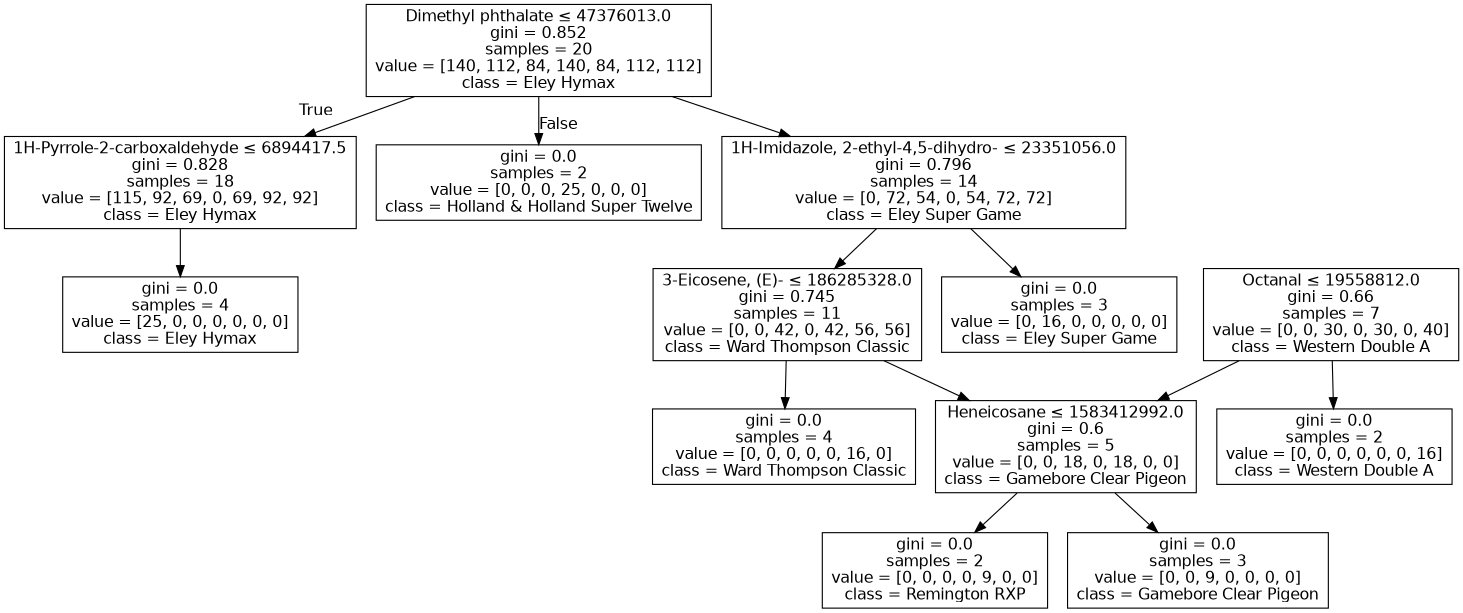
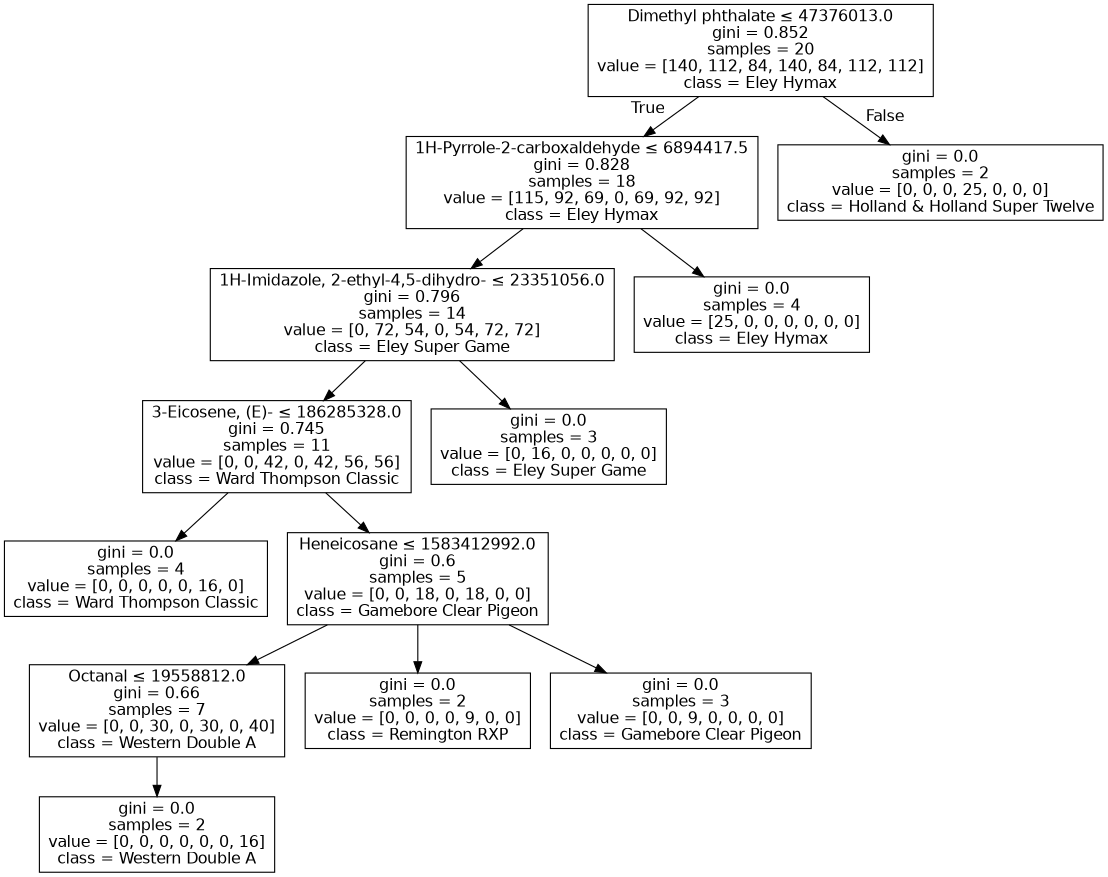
edge "Dimethyl phthalate ≤ 47376013.0" -> "1H-Imidazole, 2-ethyl-4,5-dihydro- ≤ 23351056.0": now "1H-Pyrrole-2-carboxaldehyde ≤ 6894417.5" -> "1H-Imidazole, 2-ethyl-4,5-dihydro- ≤ 23351056.0"
edge "Octanal ≤ 19558812.0" -> "Heneicosane ≤ 1583412992.0": reversed
